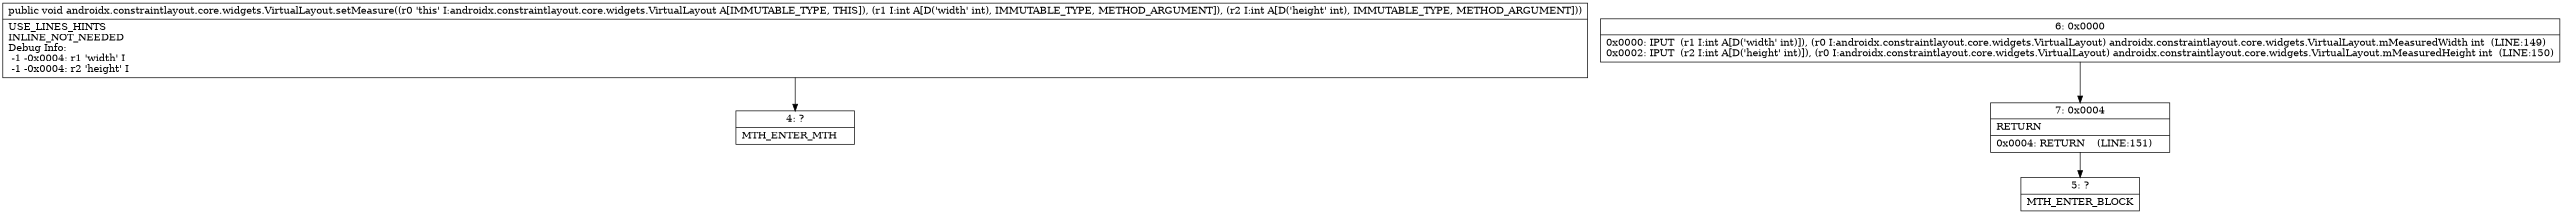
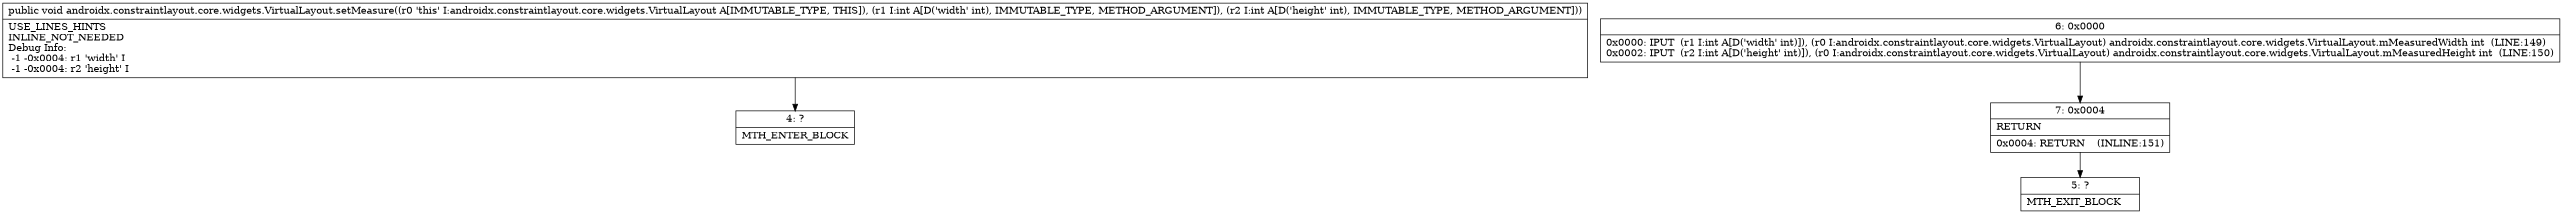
node "4: ?": text "MTH_ENTER_MTH" -> "MTH_ENTER_BLOCK"
node "7: 0x0004": text "0x0004: RETURN    (LINE:151)" -> "0x0004: RETURN    (INLINE:151)"
node "5: ?": text "MTH_ENTER_BLOCK" -> "MTH_EXIT_BLOCK"
